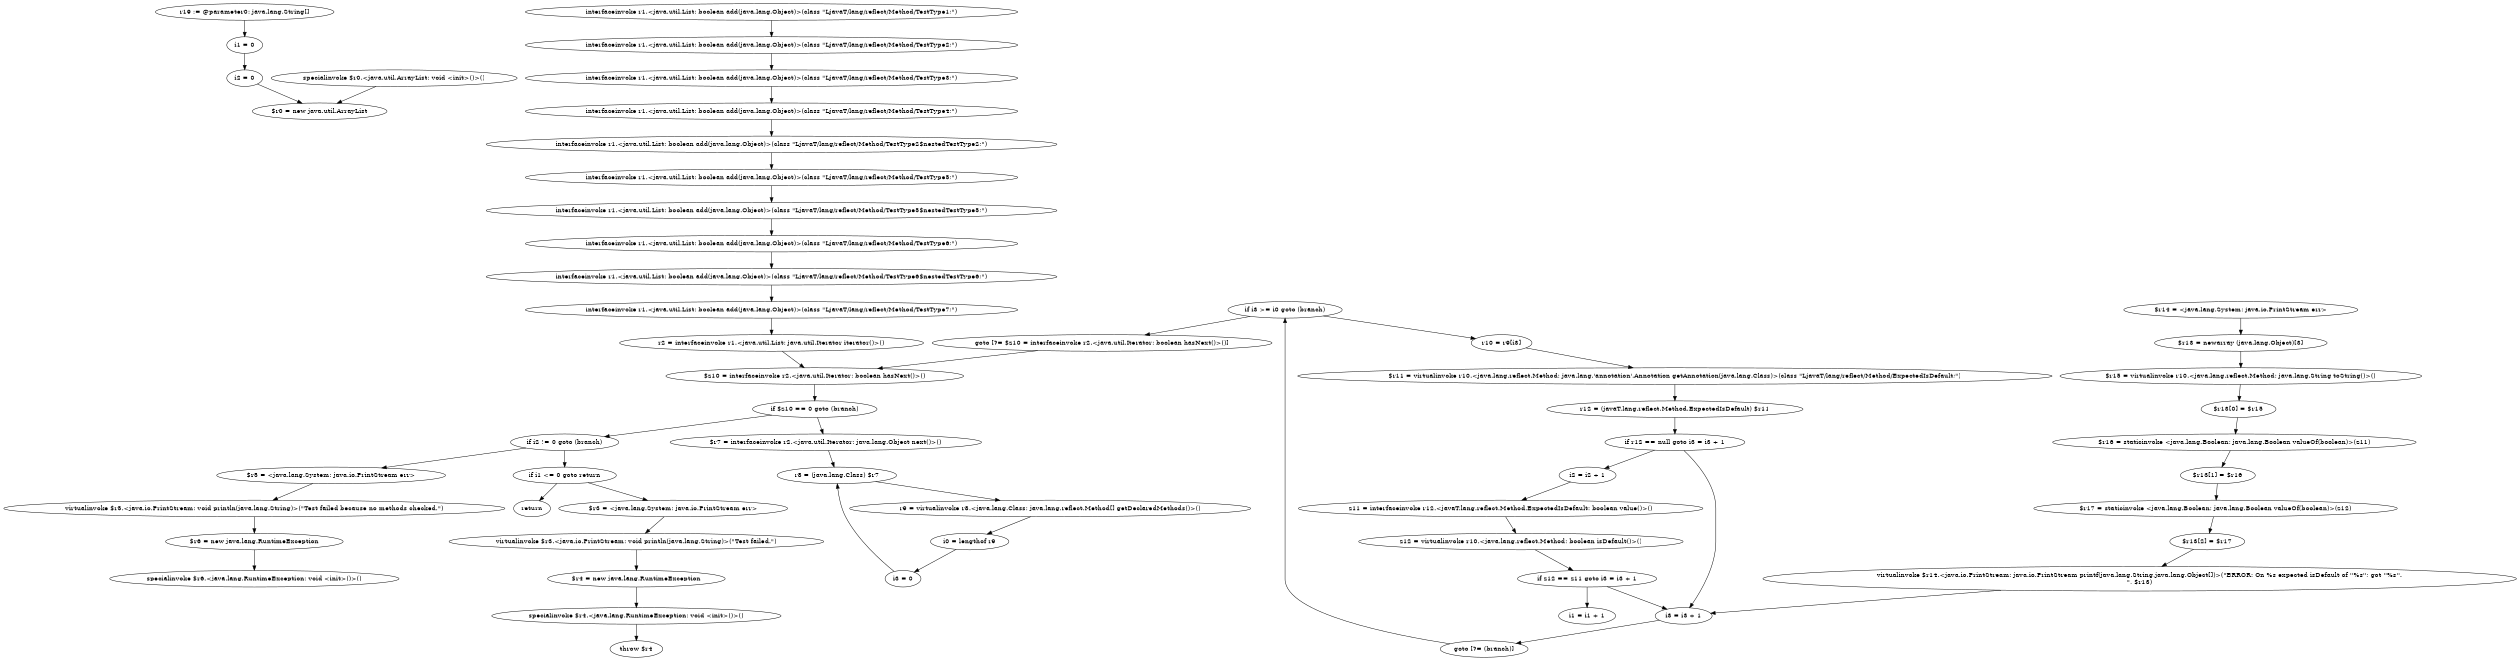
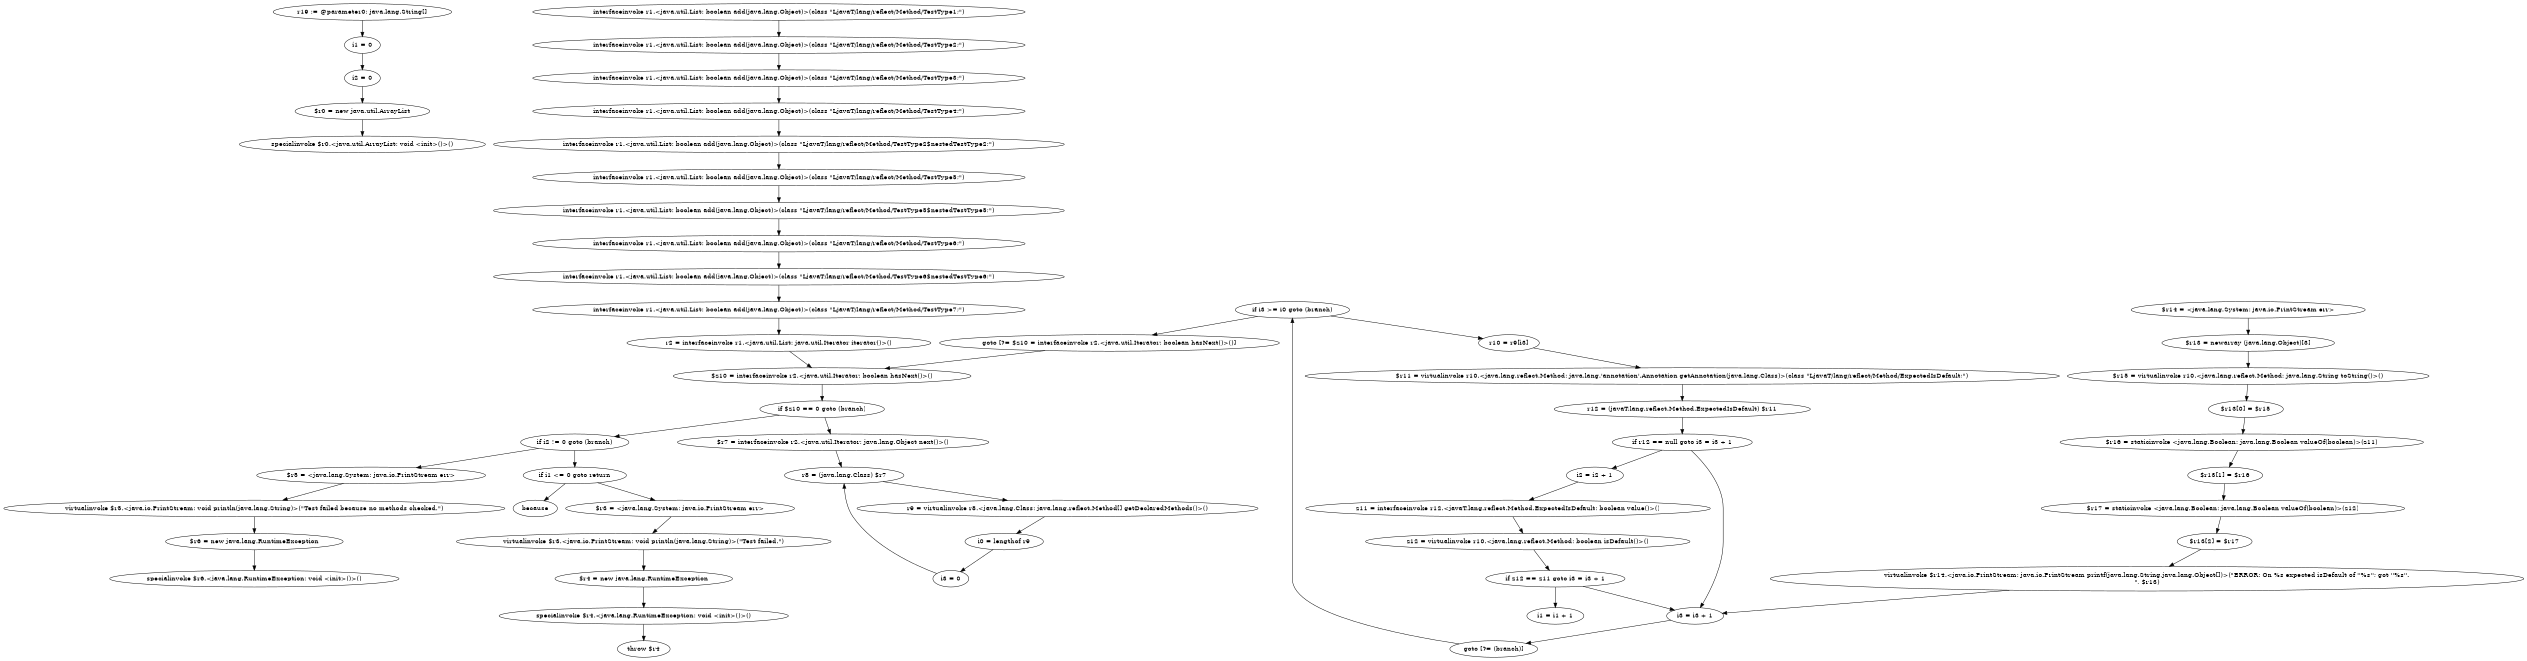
edge "specialinvoke $r0.<java.util.ArrayList: void <init>()>()" -> "$r0 = new java.util.ArrayList": reversed
node "return": label "return" -> "because"
